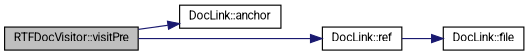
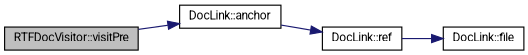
edge "RTFDocVisitor::visitPre" -> "DocLink::ref": now "DocLink::anchor" -> "DocLink::ref"
